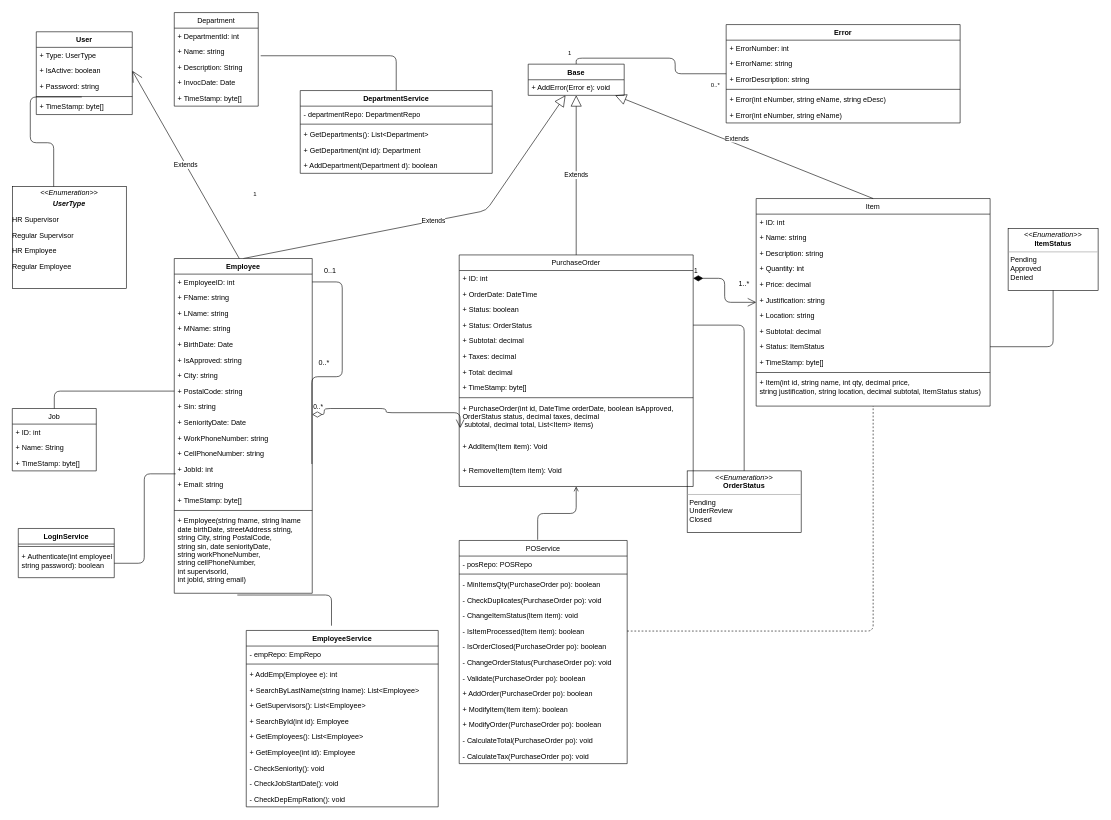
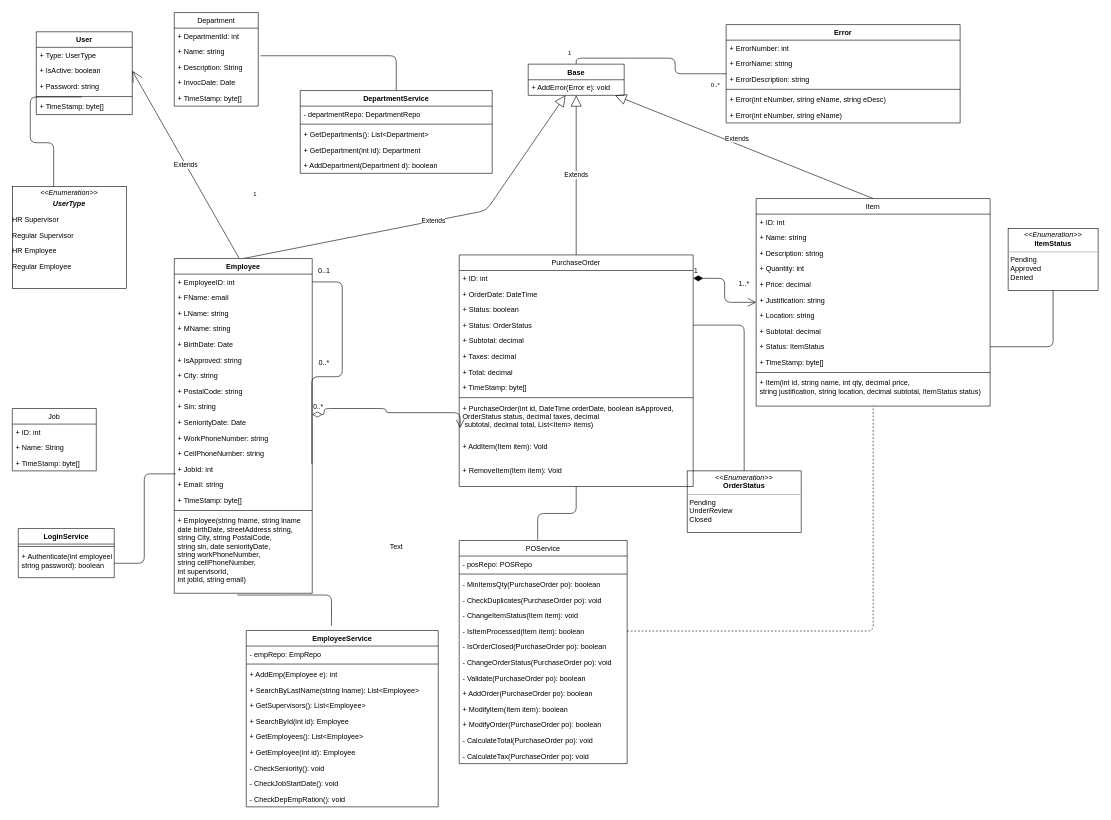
node "0..1": moved (330, 270) -> (324, 270)
node "+ FName: string": label "+ FName: string" -> "+ FName: email"
edge "+ PostalCode: string" -- "Job": removed
edge "POService" -> "PurchaseOrder": arrowhead open -> none
node "Text": added
